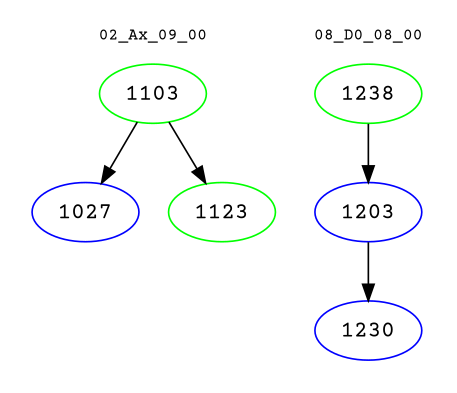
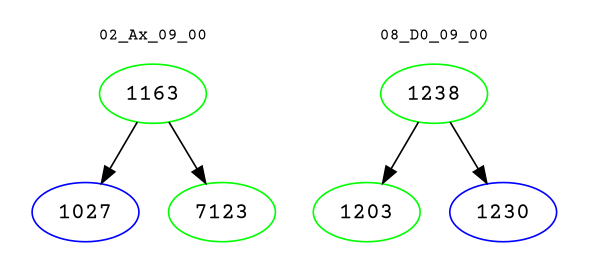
cluster "08_D0_08_00": label "08_D0_08_00" -> "08_D0_09_00"
node "1103": label "1103" -> "1163"
node "1123": label "1123" -> "7123"
node "1203": color blue -> green
edge "1203" -> "1230": now "1238" -> "1230"
